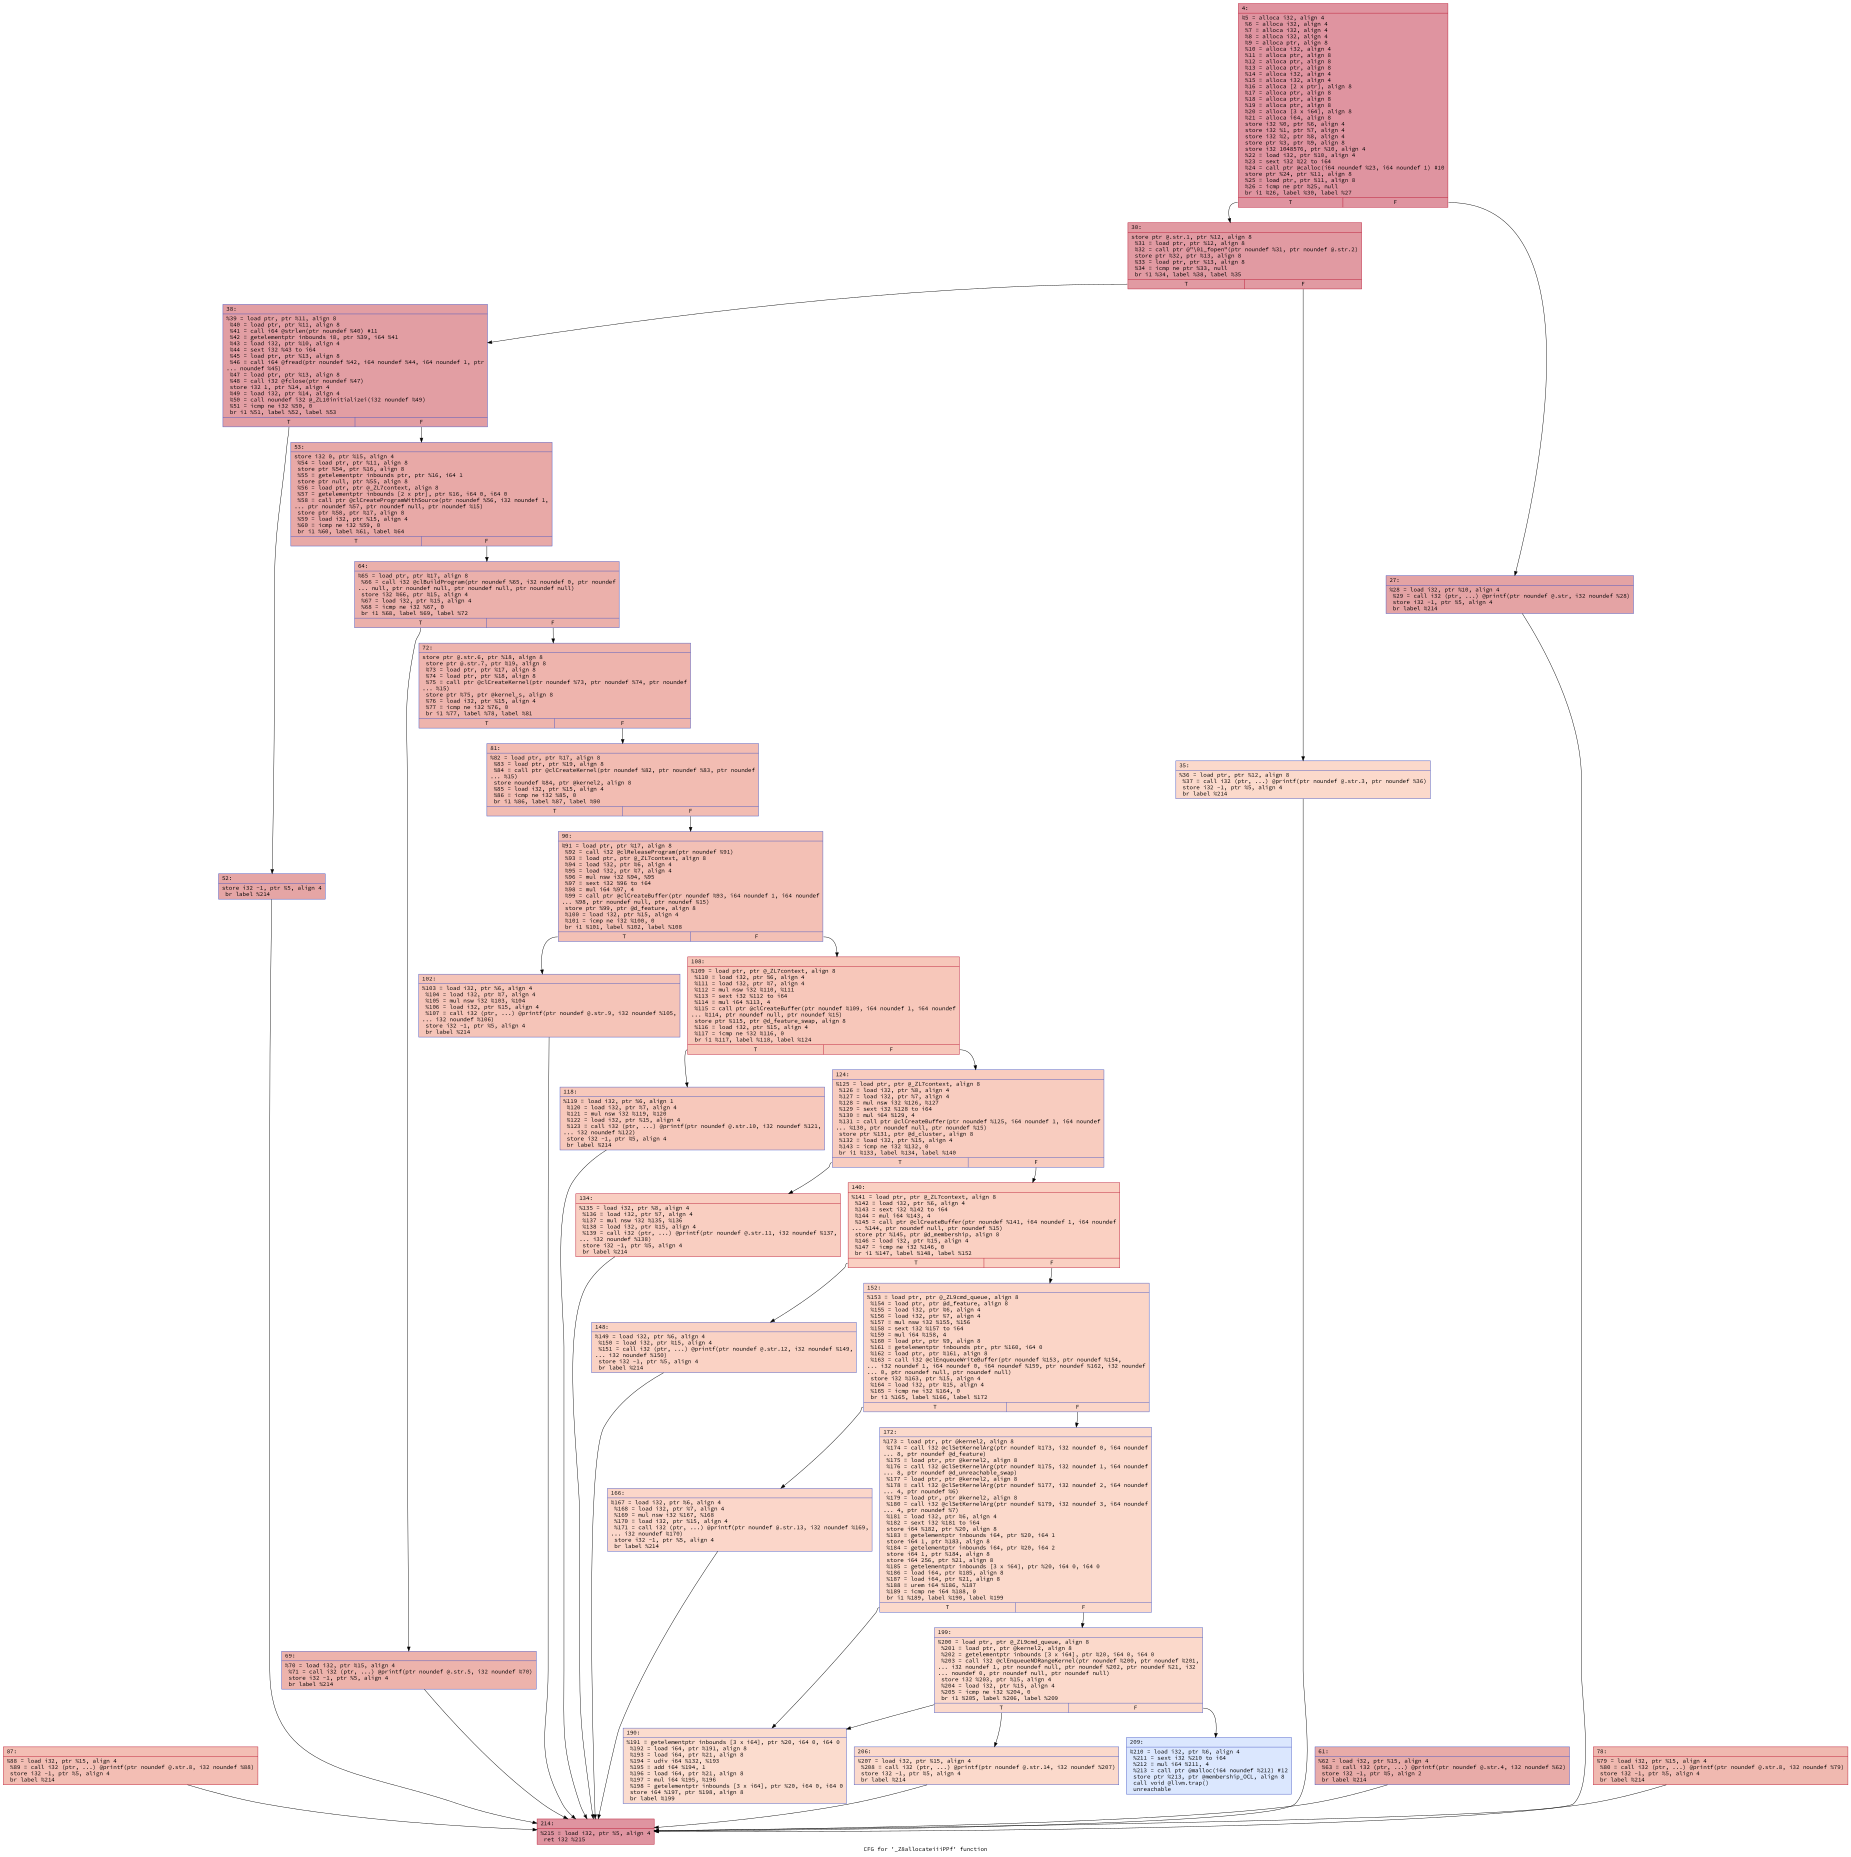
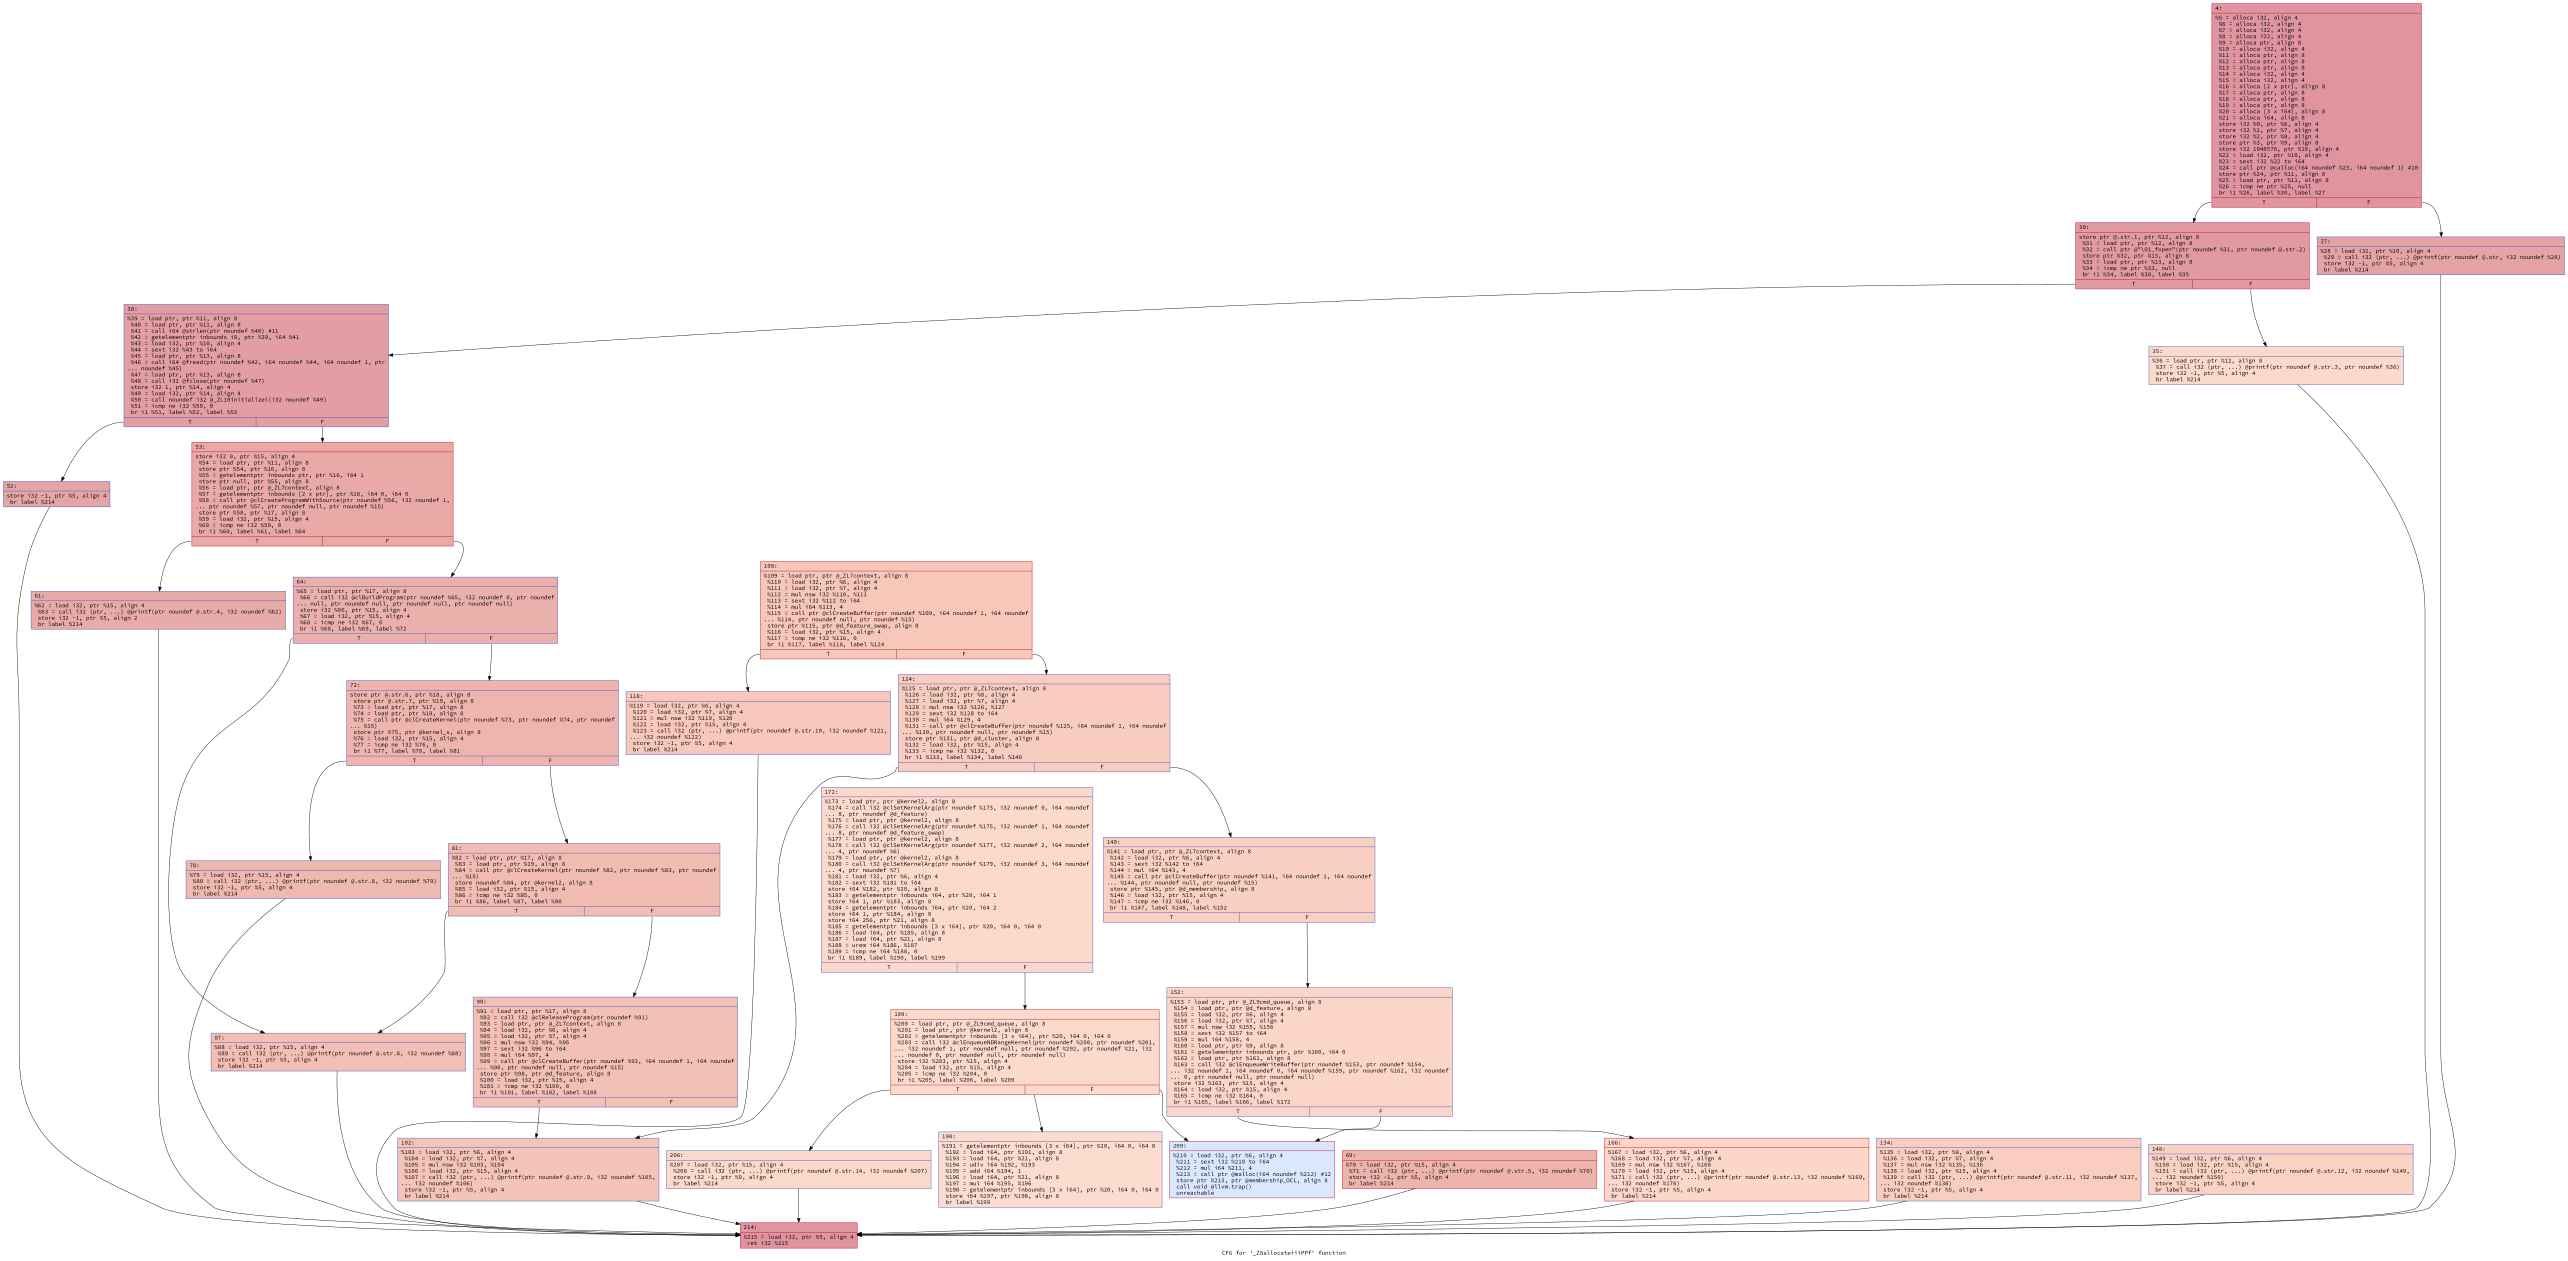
node "53:": color #3d50c3ff -> #b70d28ff
edge "53:" -> "61:": added
edge "72:" -> "78:": added
node "90:": text "store ptr %99, ptr @d_feature, align 8" -> "store ptr %98, ptr @d_feature, align 8"
edge "90:" -> "108:": removed
edge "81:" -> "87:": added
node "118:": text "%119 = load i32, ptr %6, align 1" -> "%119 = load i32, ptr %6, align 4"
edge "64:" -> "69:": now "64:" -> "87:"
node "124:": text "%143 = icmp ne i32 %132, 0" -> "%133 = icmp ne i32 %132, 0"
edge "124:" -> "134:": now "124:" -> "102:"
node "134:": color #b70d28ff -> #3d50c3ff
node "140:": color #b70d28ff -> #3d50c3ff
edge "140:" -> "148:": removed
edge "152:" -> "172:": now "152:" -> "209:"
node "172:": text "... 8, ptr noundef @d_unreachable_swap)" -> "... 8, ptr noundef @d_feature_swap)"
node "166:": color #3d50c3ff -> #b70d28ff
edge "172:" -> "190:": removed
node "69:": color #3d50c3ff -> #b70d28ff
node "199:": color #3d50c3ff -> #b70d28ff
node "190:": text "%194 = udiv i64 %132, %193" -> "%194 = udiv i64 %192, %193"
node "87:": color #b70d28ff -> #3d50c3ff
node "209:": color #3d50c3ff -> #b70d28ff
node "78:": color #b70d28ff -> #3d50c3ff
node "206:": text "store i32 -1, ptr %5, align 4" -> "store i32 -1, ptr %9, align 4"
